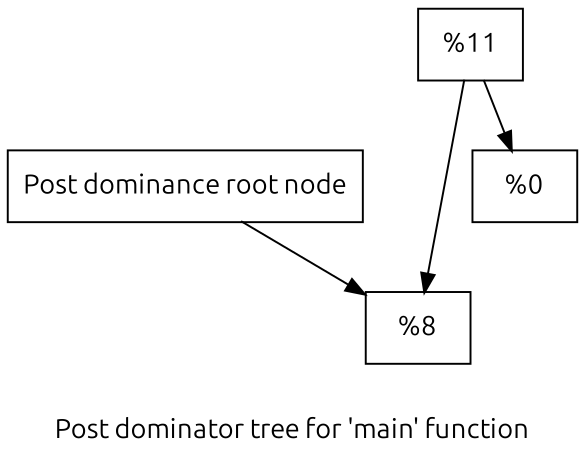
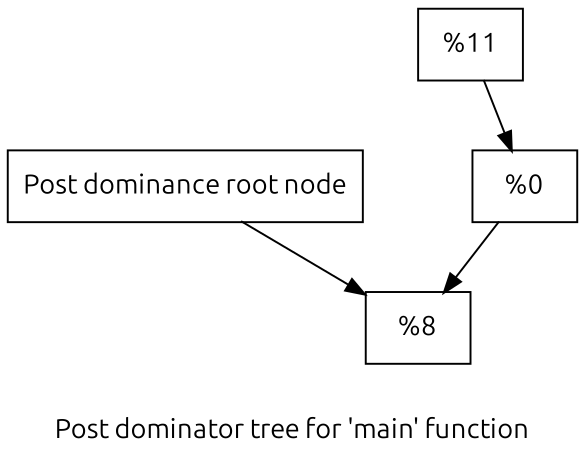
edge "%11" -> "%8": now "%0" -> "%8"
